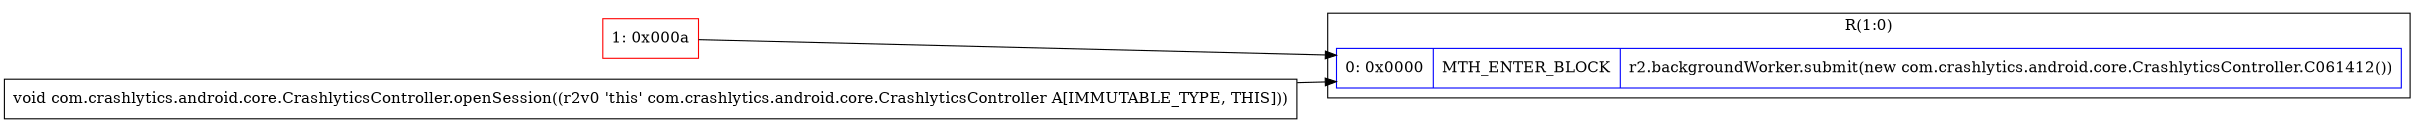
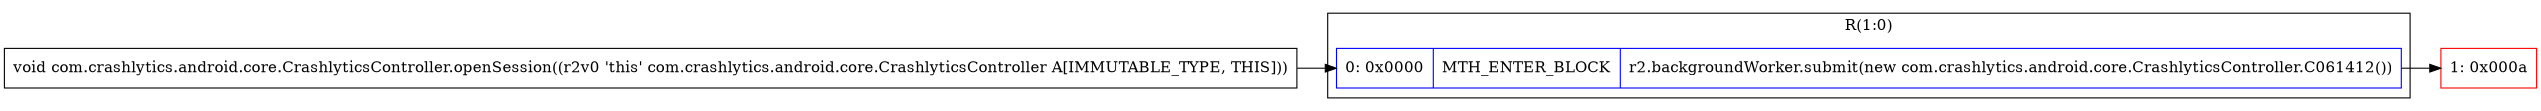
edge "1: 0x000a" -> "0: 0x0000": reversed
